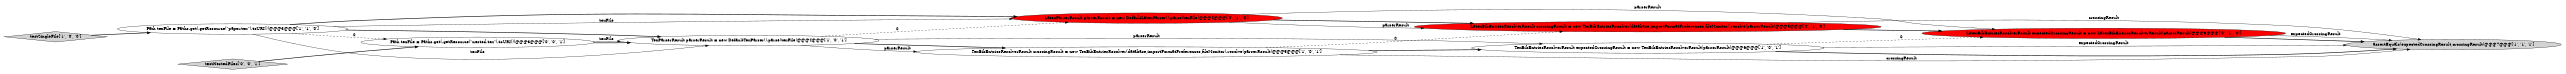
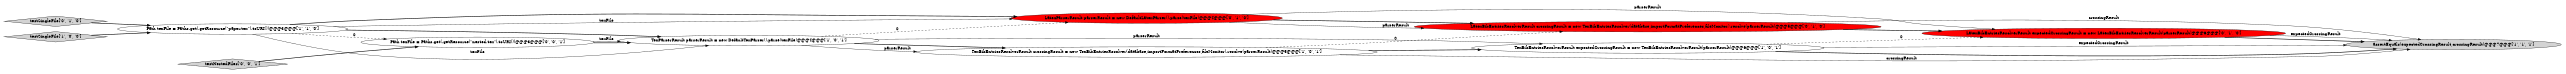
node "testSingleFile['0', '1', '0']": added
